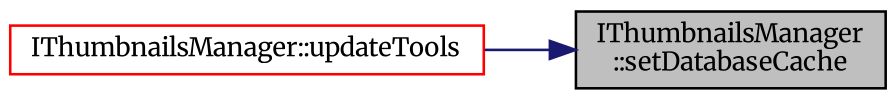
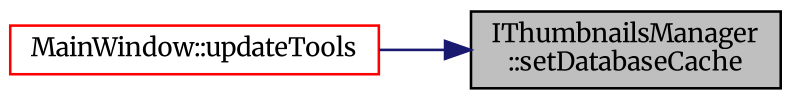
node "IThumbnailsManager::updateTools": label "IThumbnailsManager::updateTools" -> "MainWindow::updateTools"
